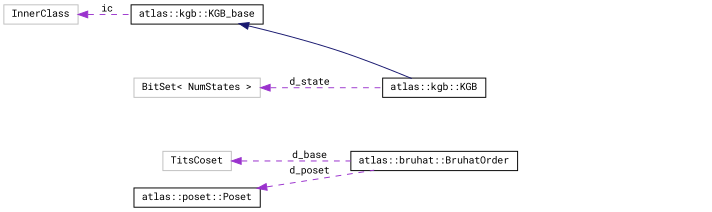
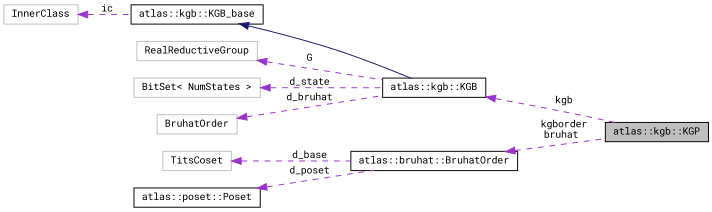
node "RealReductiveGroup": added
node "BruhatOrder": added
node "atlas::kgb::KGP": added
